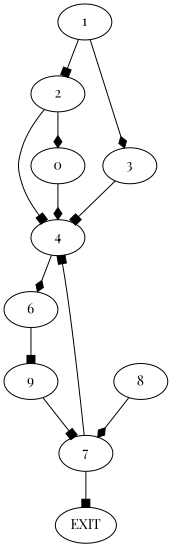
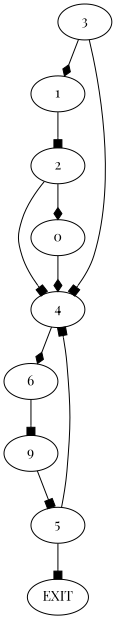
edge "1" -> "3": reversed
node "8": removed
node "7": label "7" -> "5"
